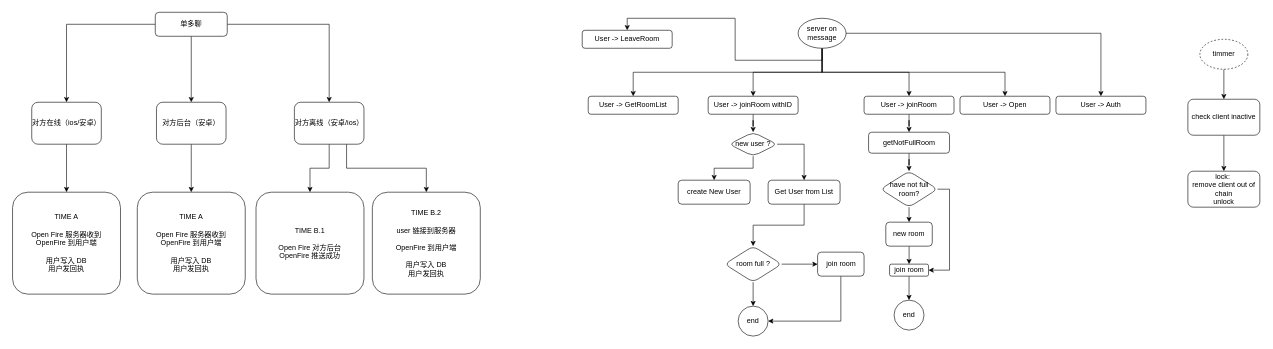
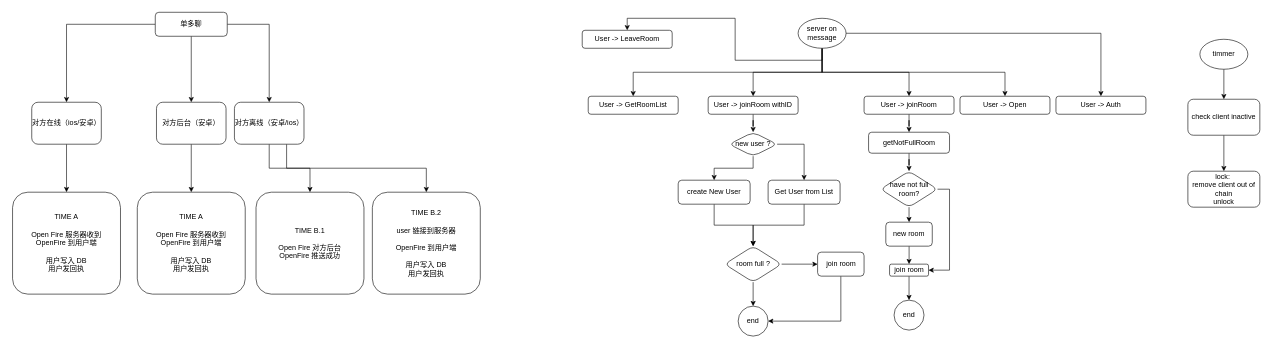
node "timmer": style dashed -> solid
node "对方离线（安卓/ios）": moved (329, 123) -> (269, 123)
edge "create New User" -> "room full ?": added
